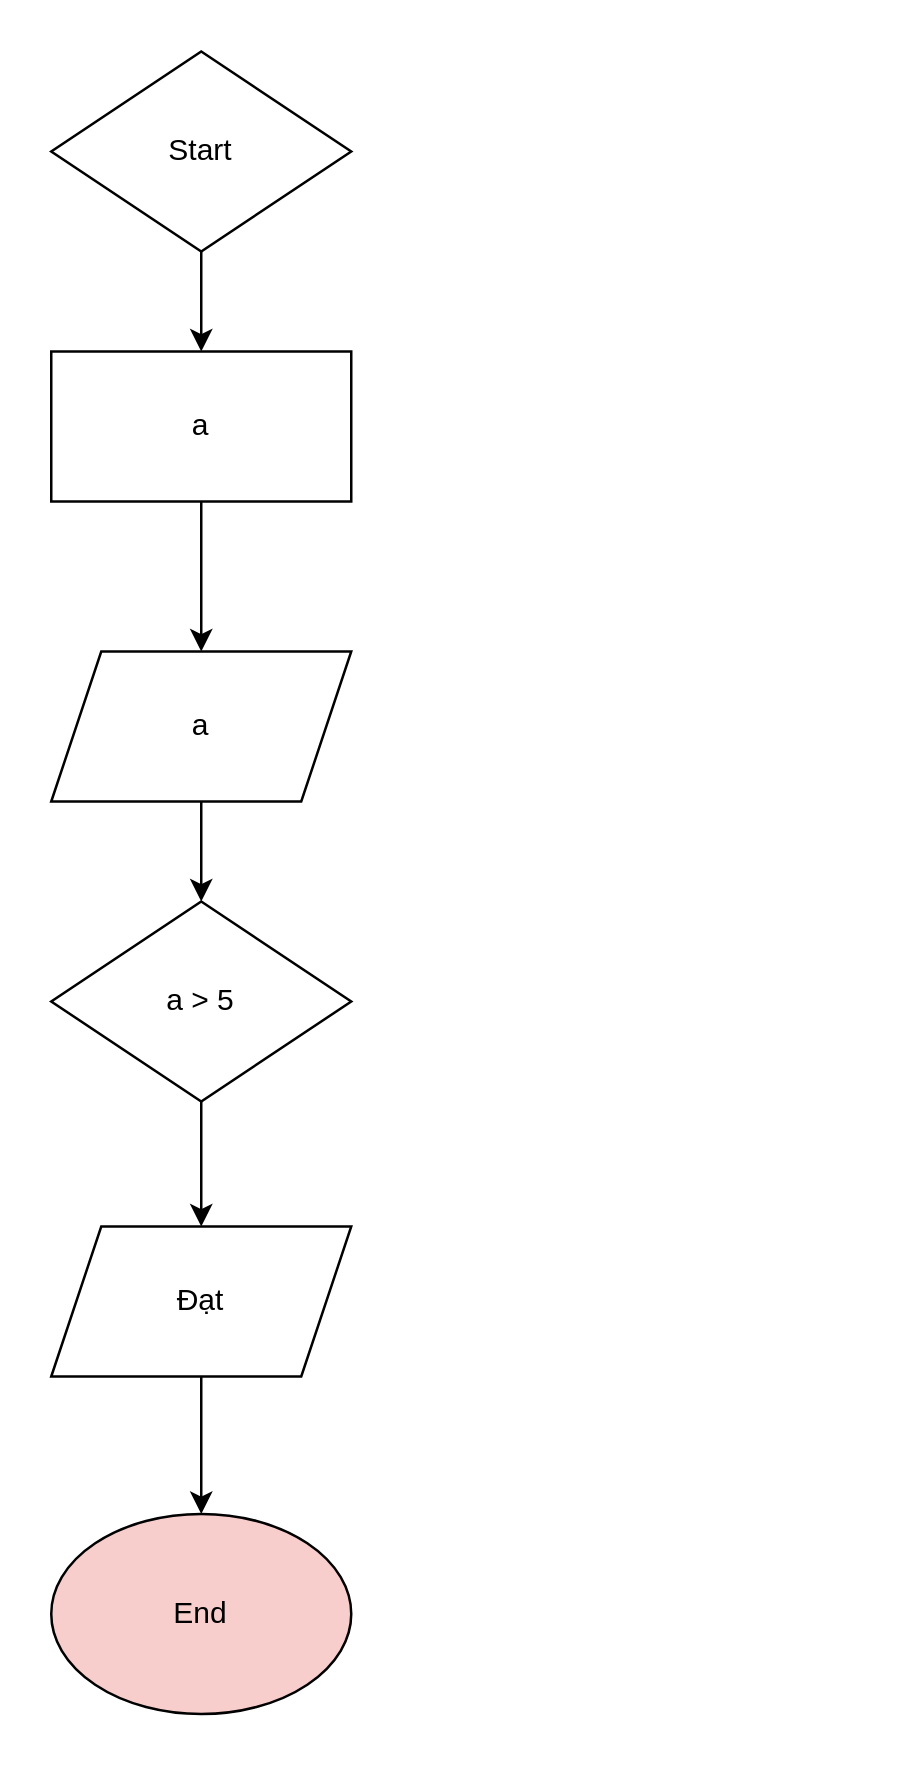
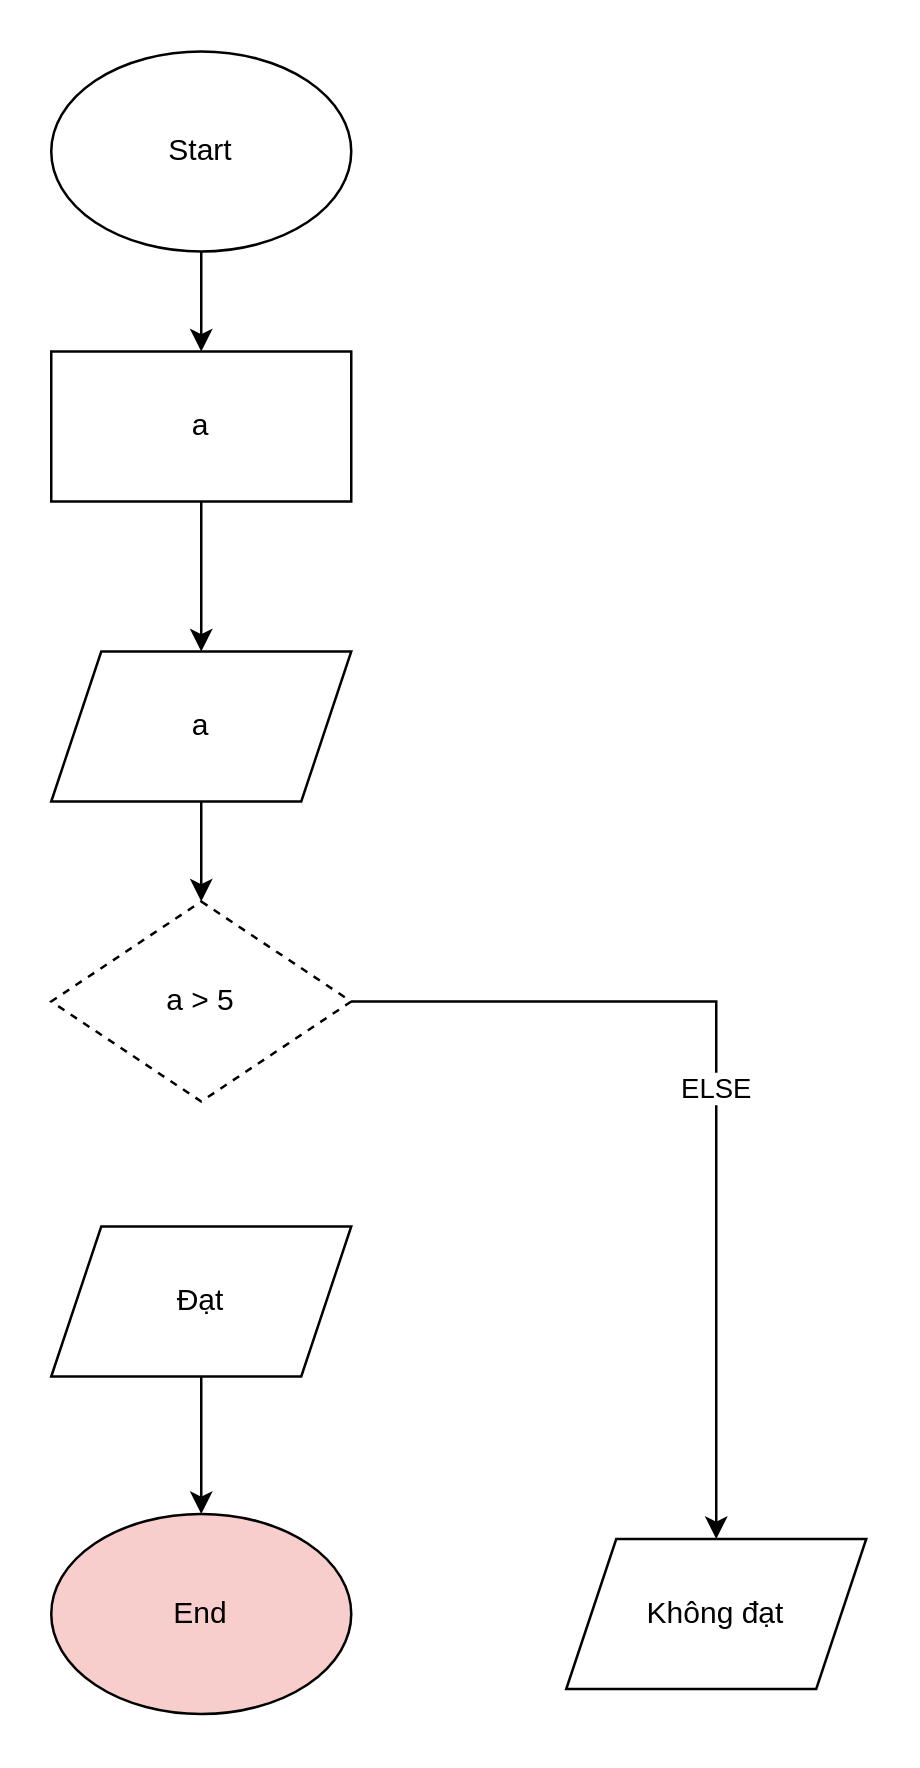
node "Start": shape diamond -> ellipse
node "a > 5": style solid -> dashed
edge "a > 5" -> "Không đạt": added, label "ELSE"
edge "a > 5" -> "Đạt": removed
node "Không đạt": added
